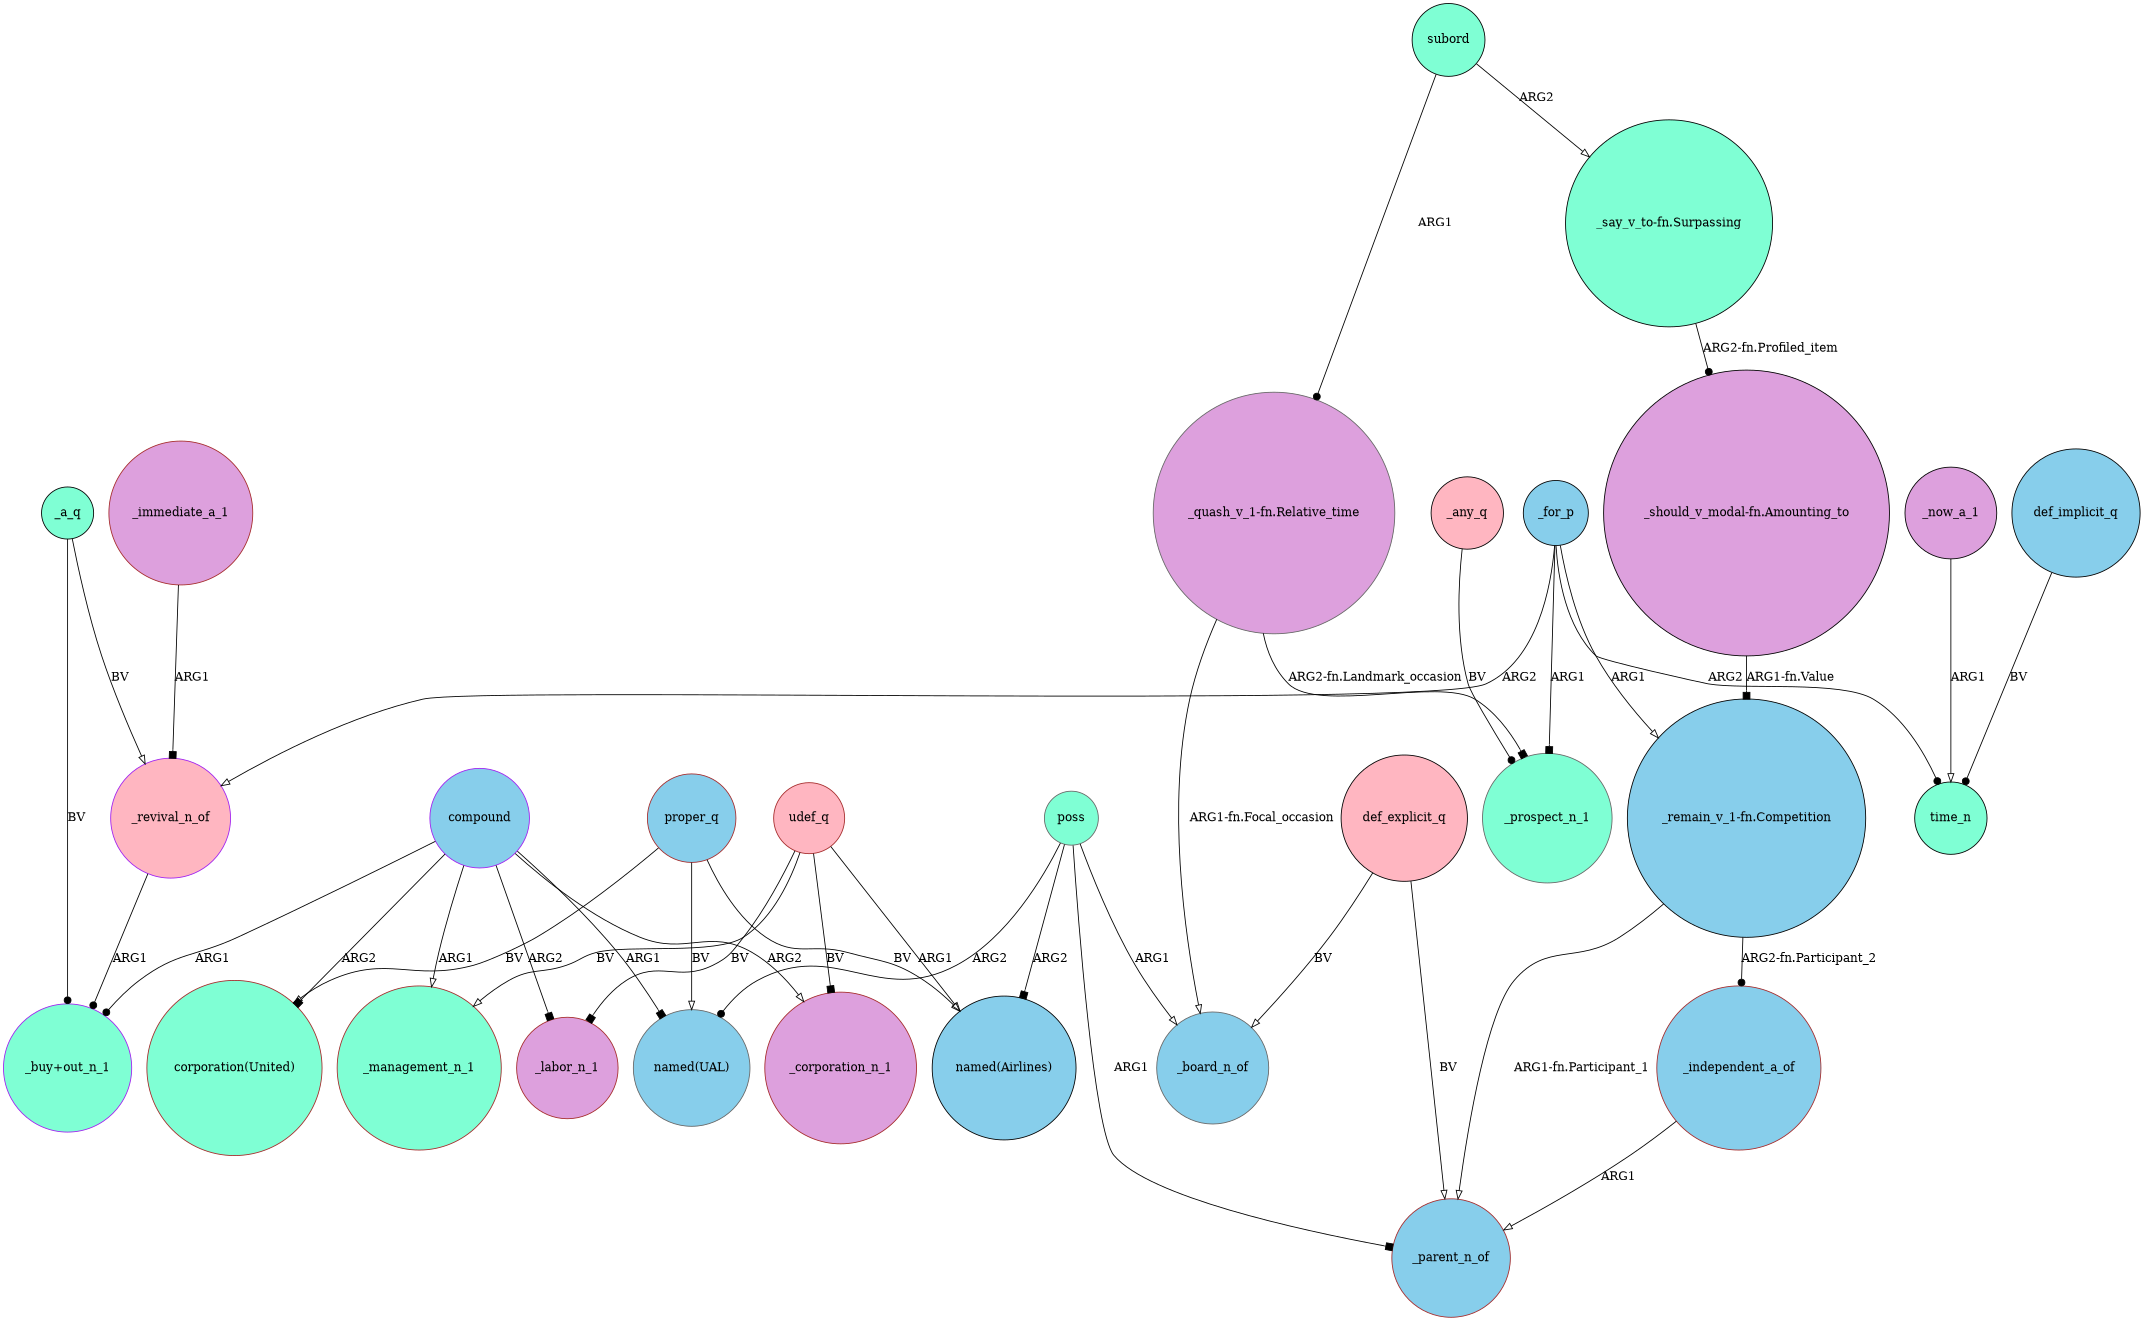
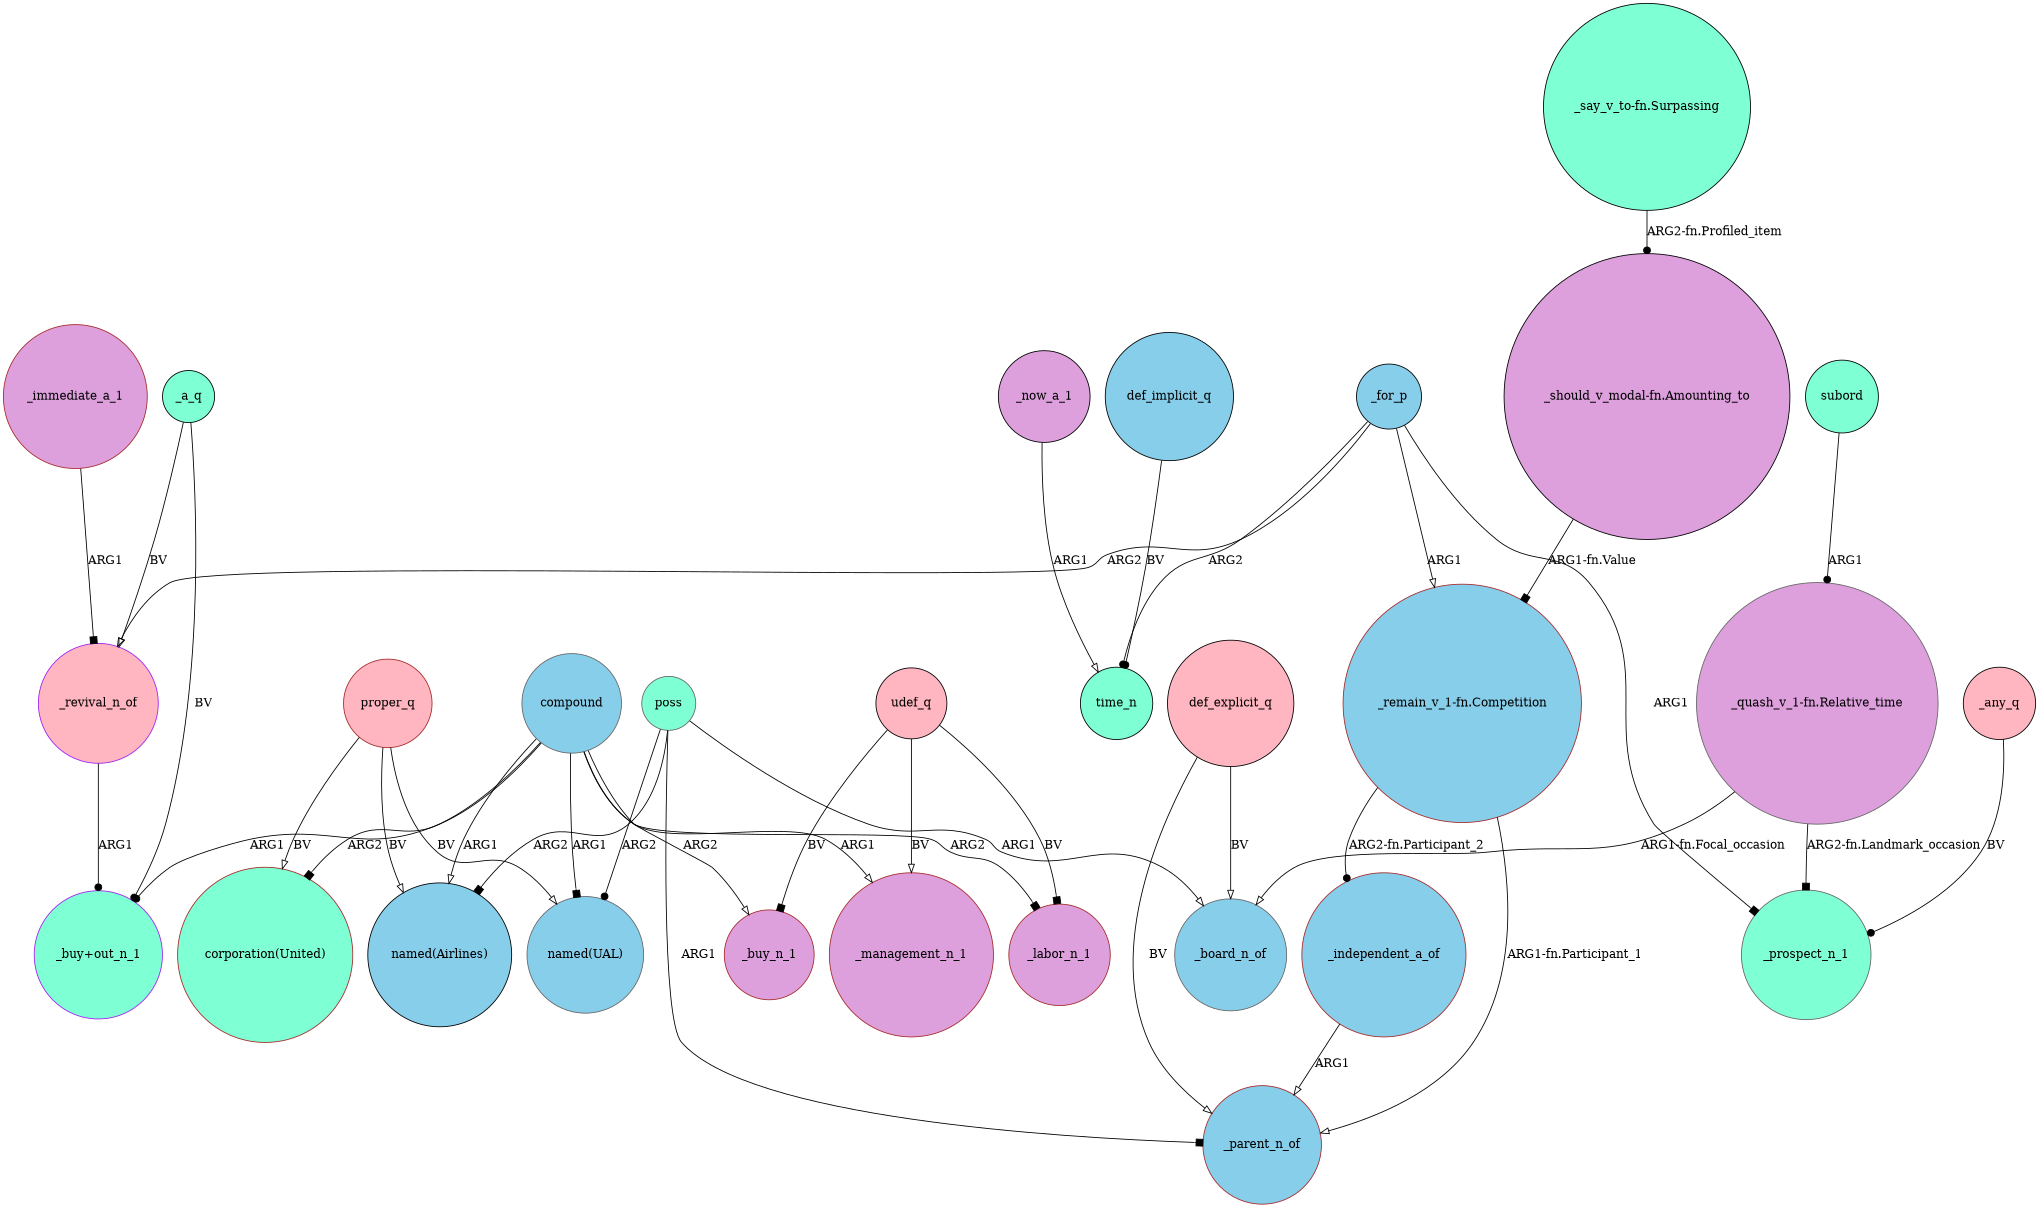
edge "subord" -> "_say_v_to-fn.Surpassing": removed, label "ARG2"
node "compound": color purple -> gray40
node "proper_q": fillcolor skyblue -> lightpink
node "udef_q": color brown -> black
node "_remain_v_1-fn.Competition": color black -> brown
edge "udef_q" -> "named(Airlines)": now "compound" -> "named(Airlines)"
node "_management_n_1": fillcolor aquamarine -> plum
node "_corporation_n_1": label "_corporation_n_1" -> "_buy_n_1"
